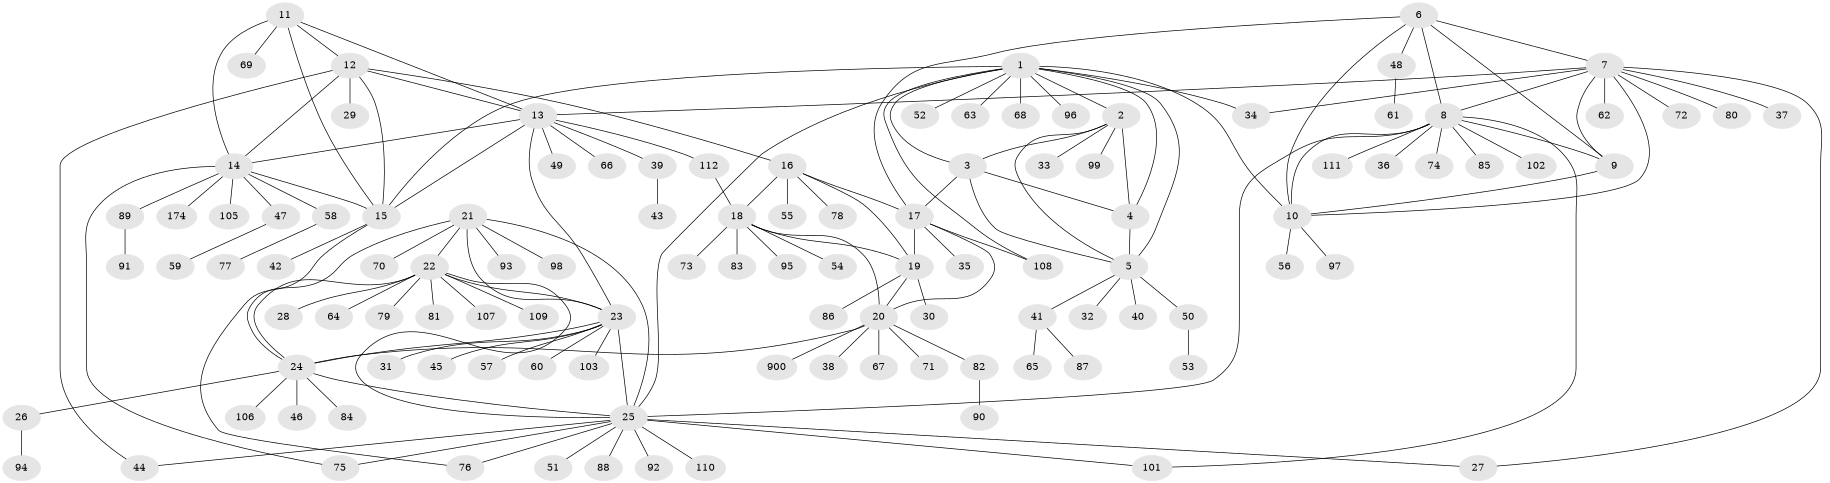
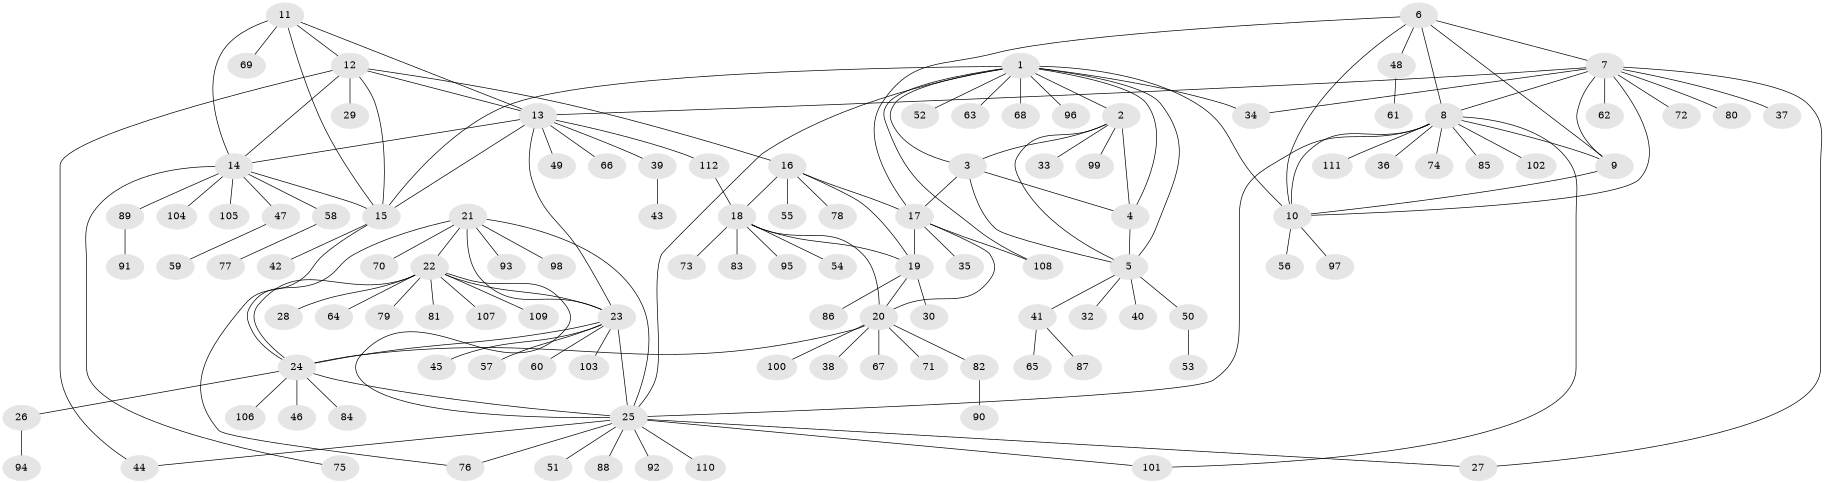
node "174": label "174" -> "104"
node "31": removed
node "900": label "900" -> "100"
edge "25" -- "75": removed
